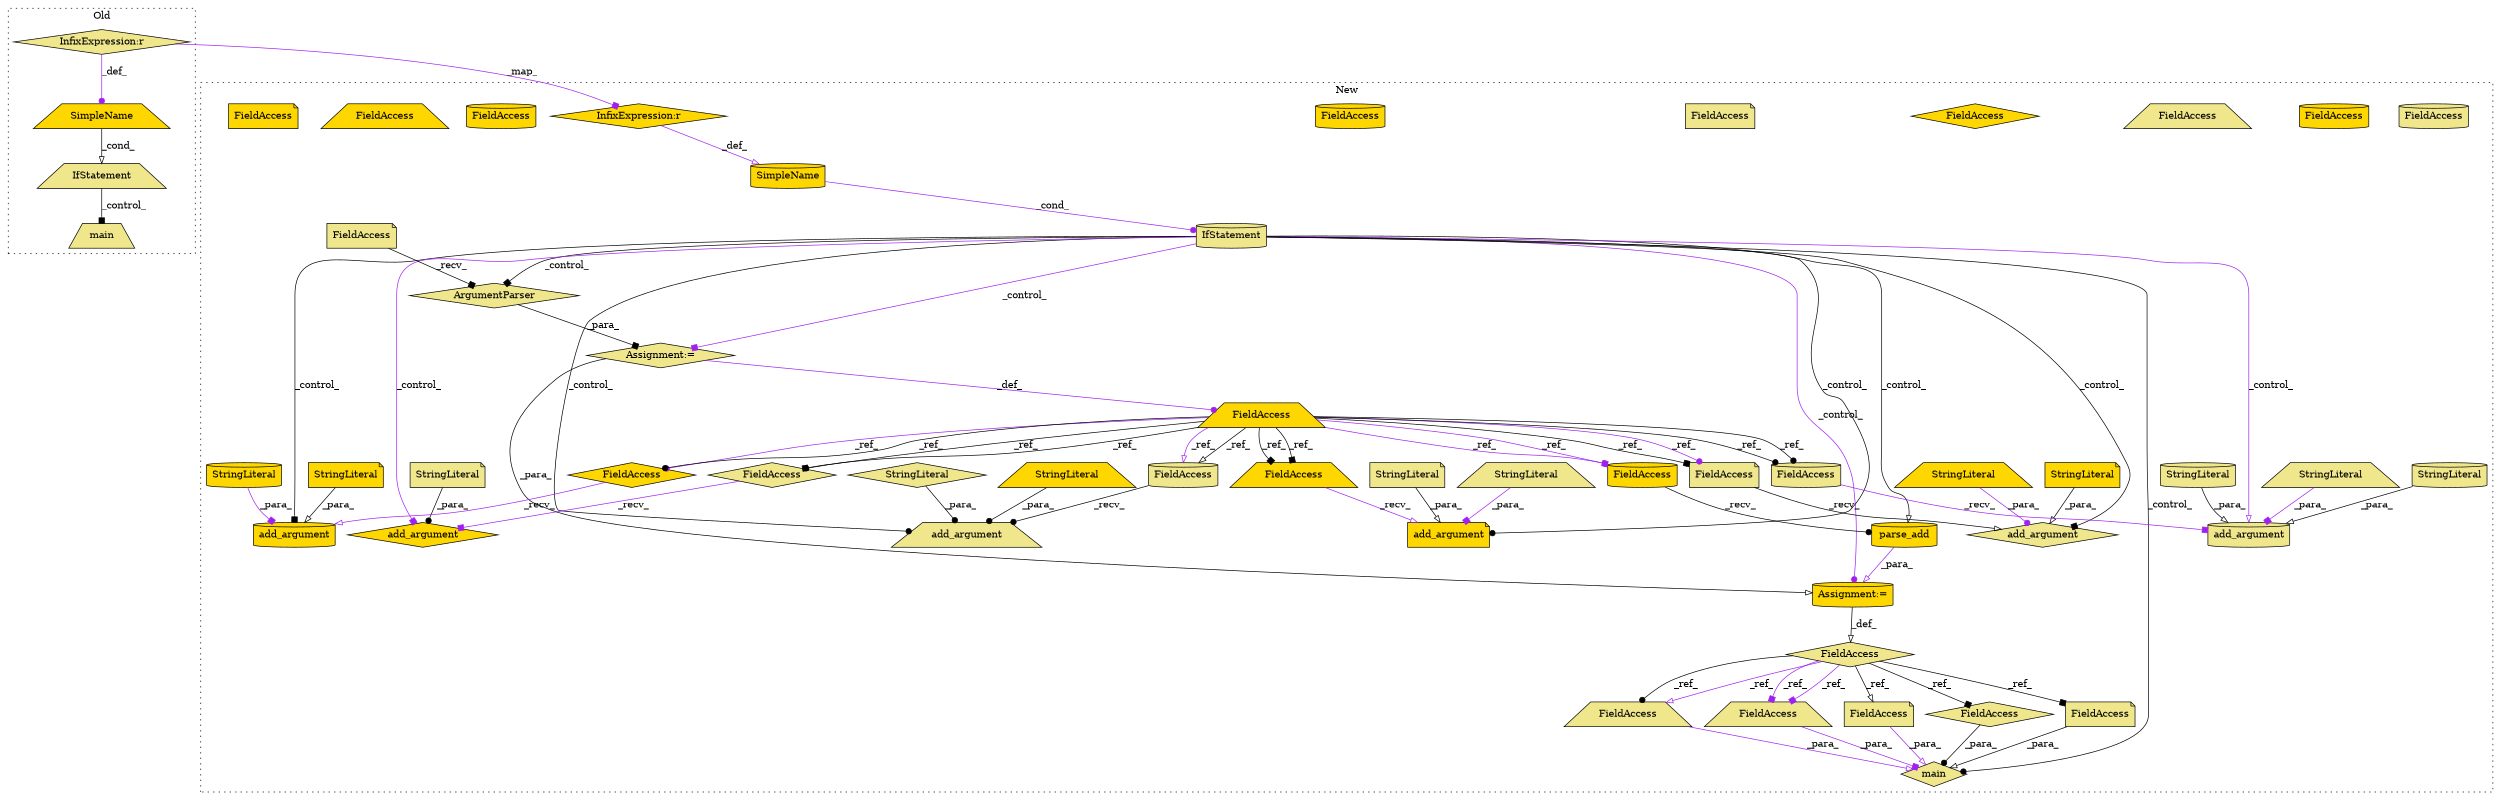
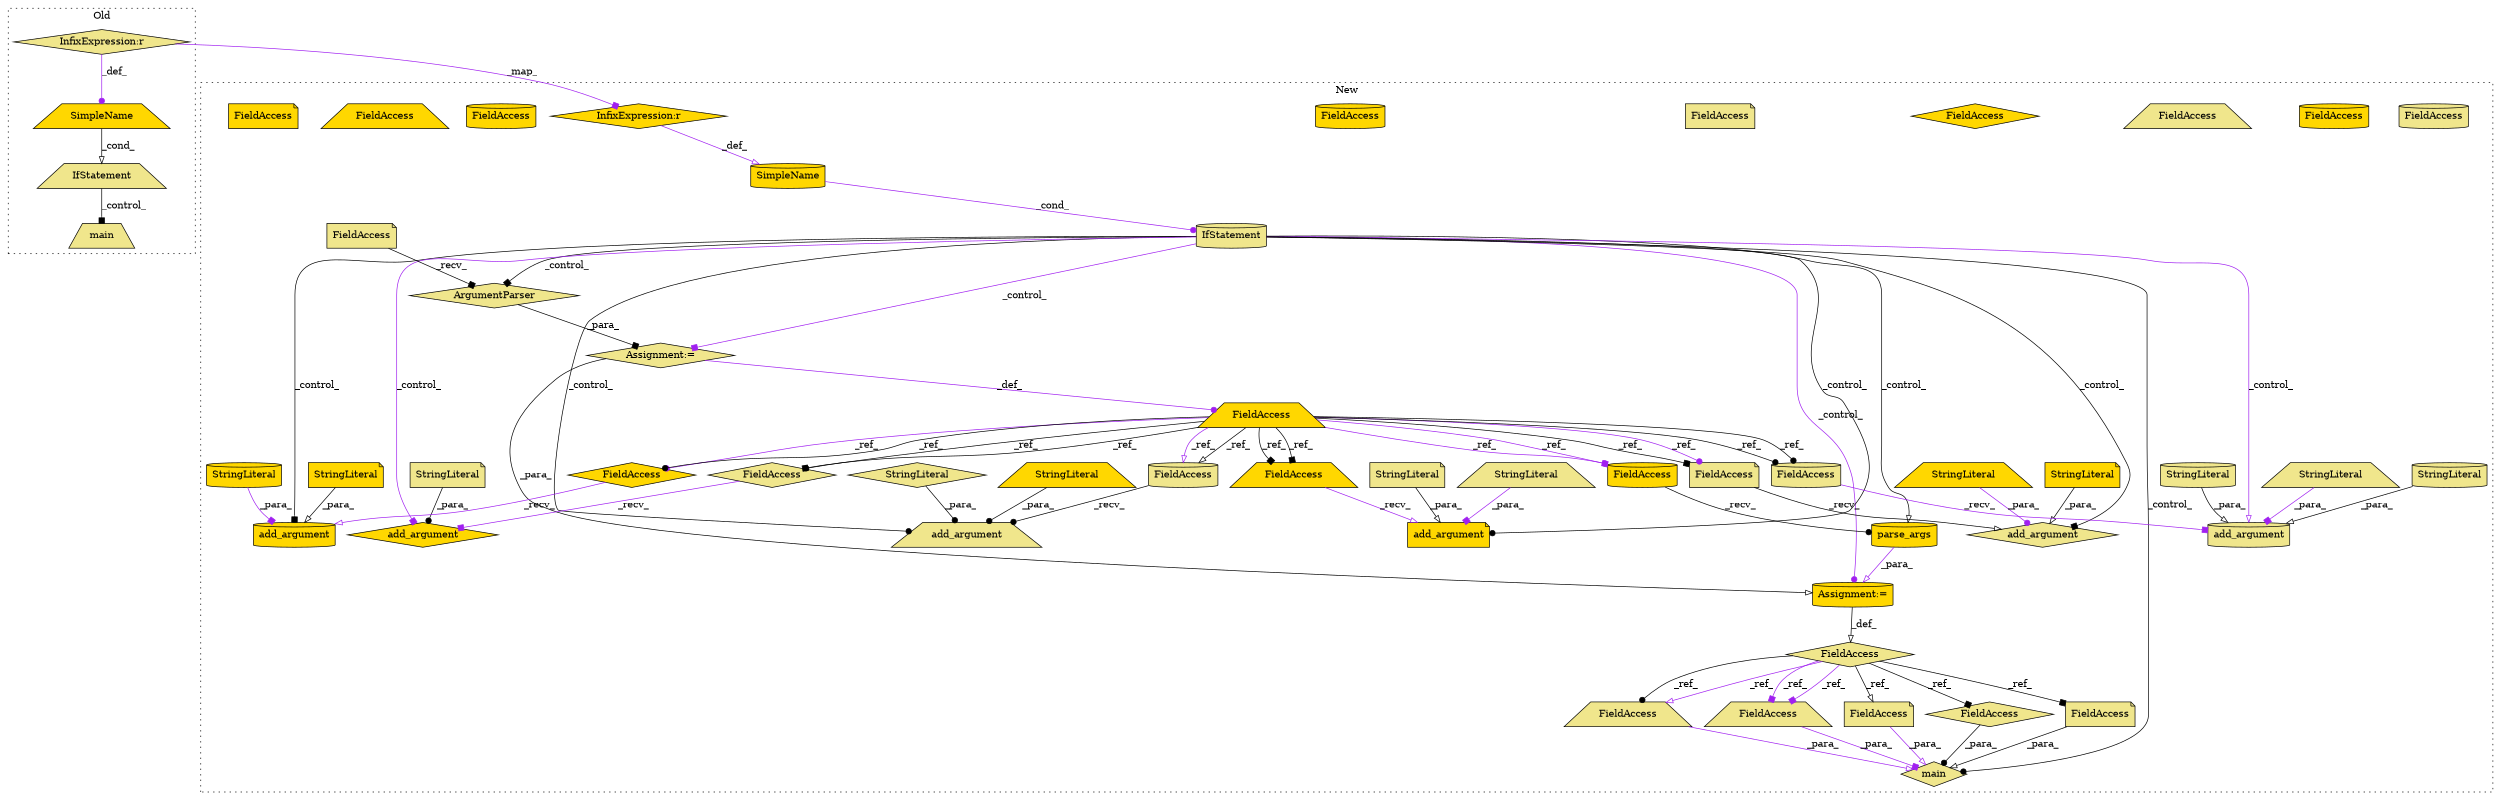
node "parse_add": label "parse_add" -> "parse_args"
